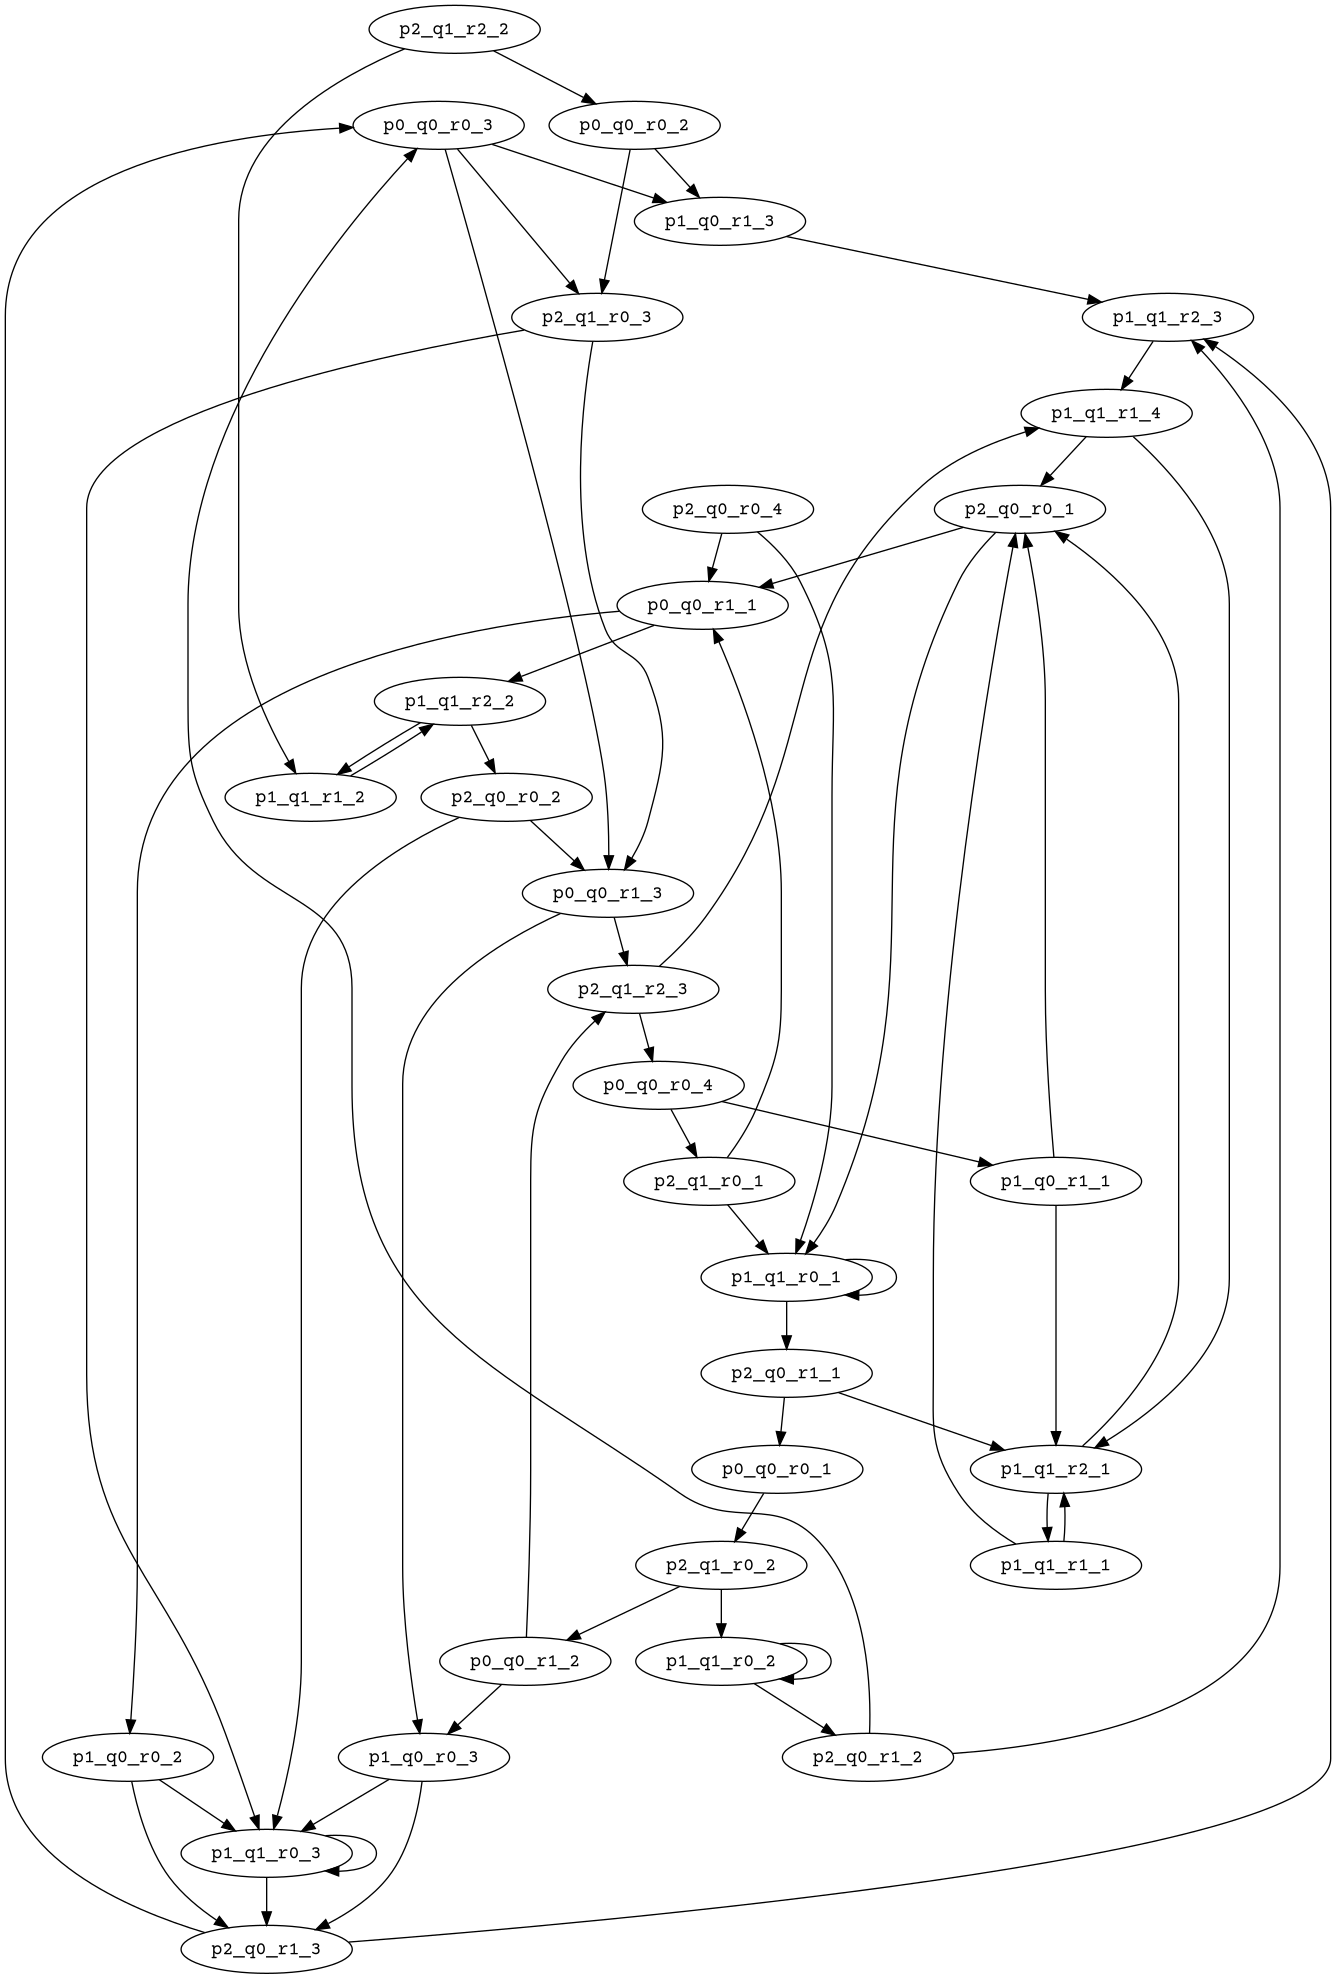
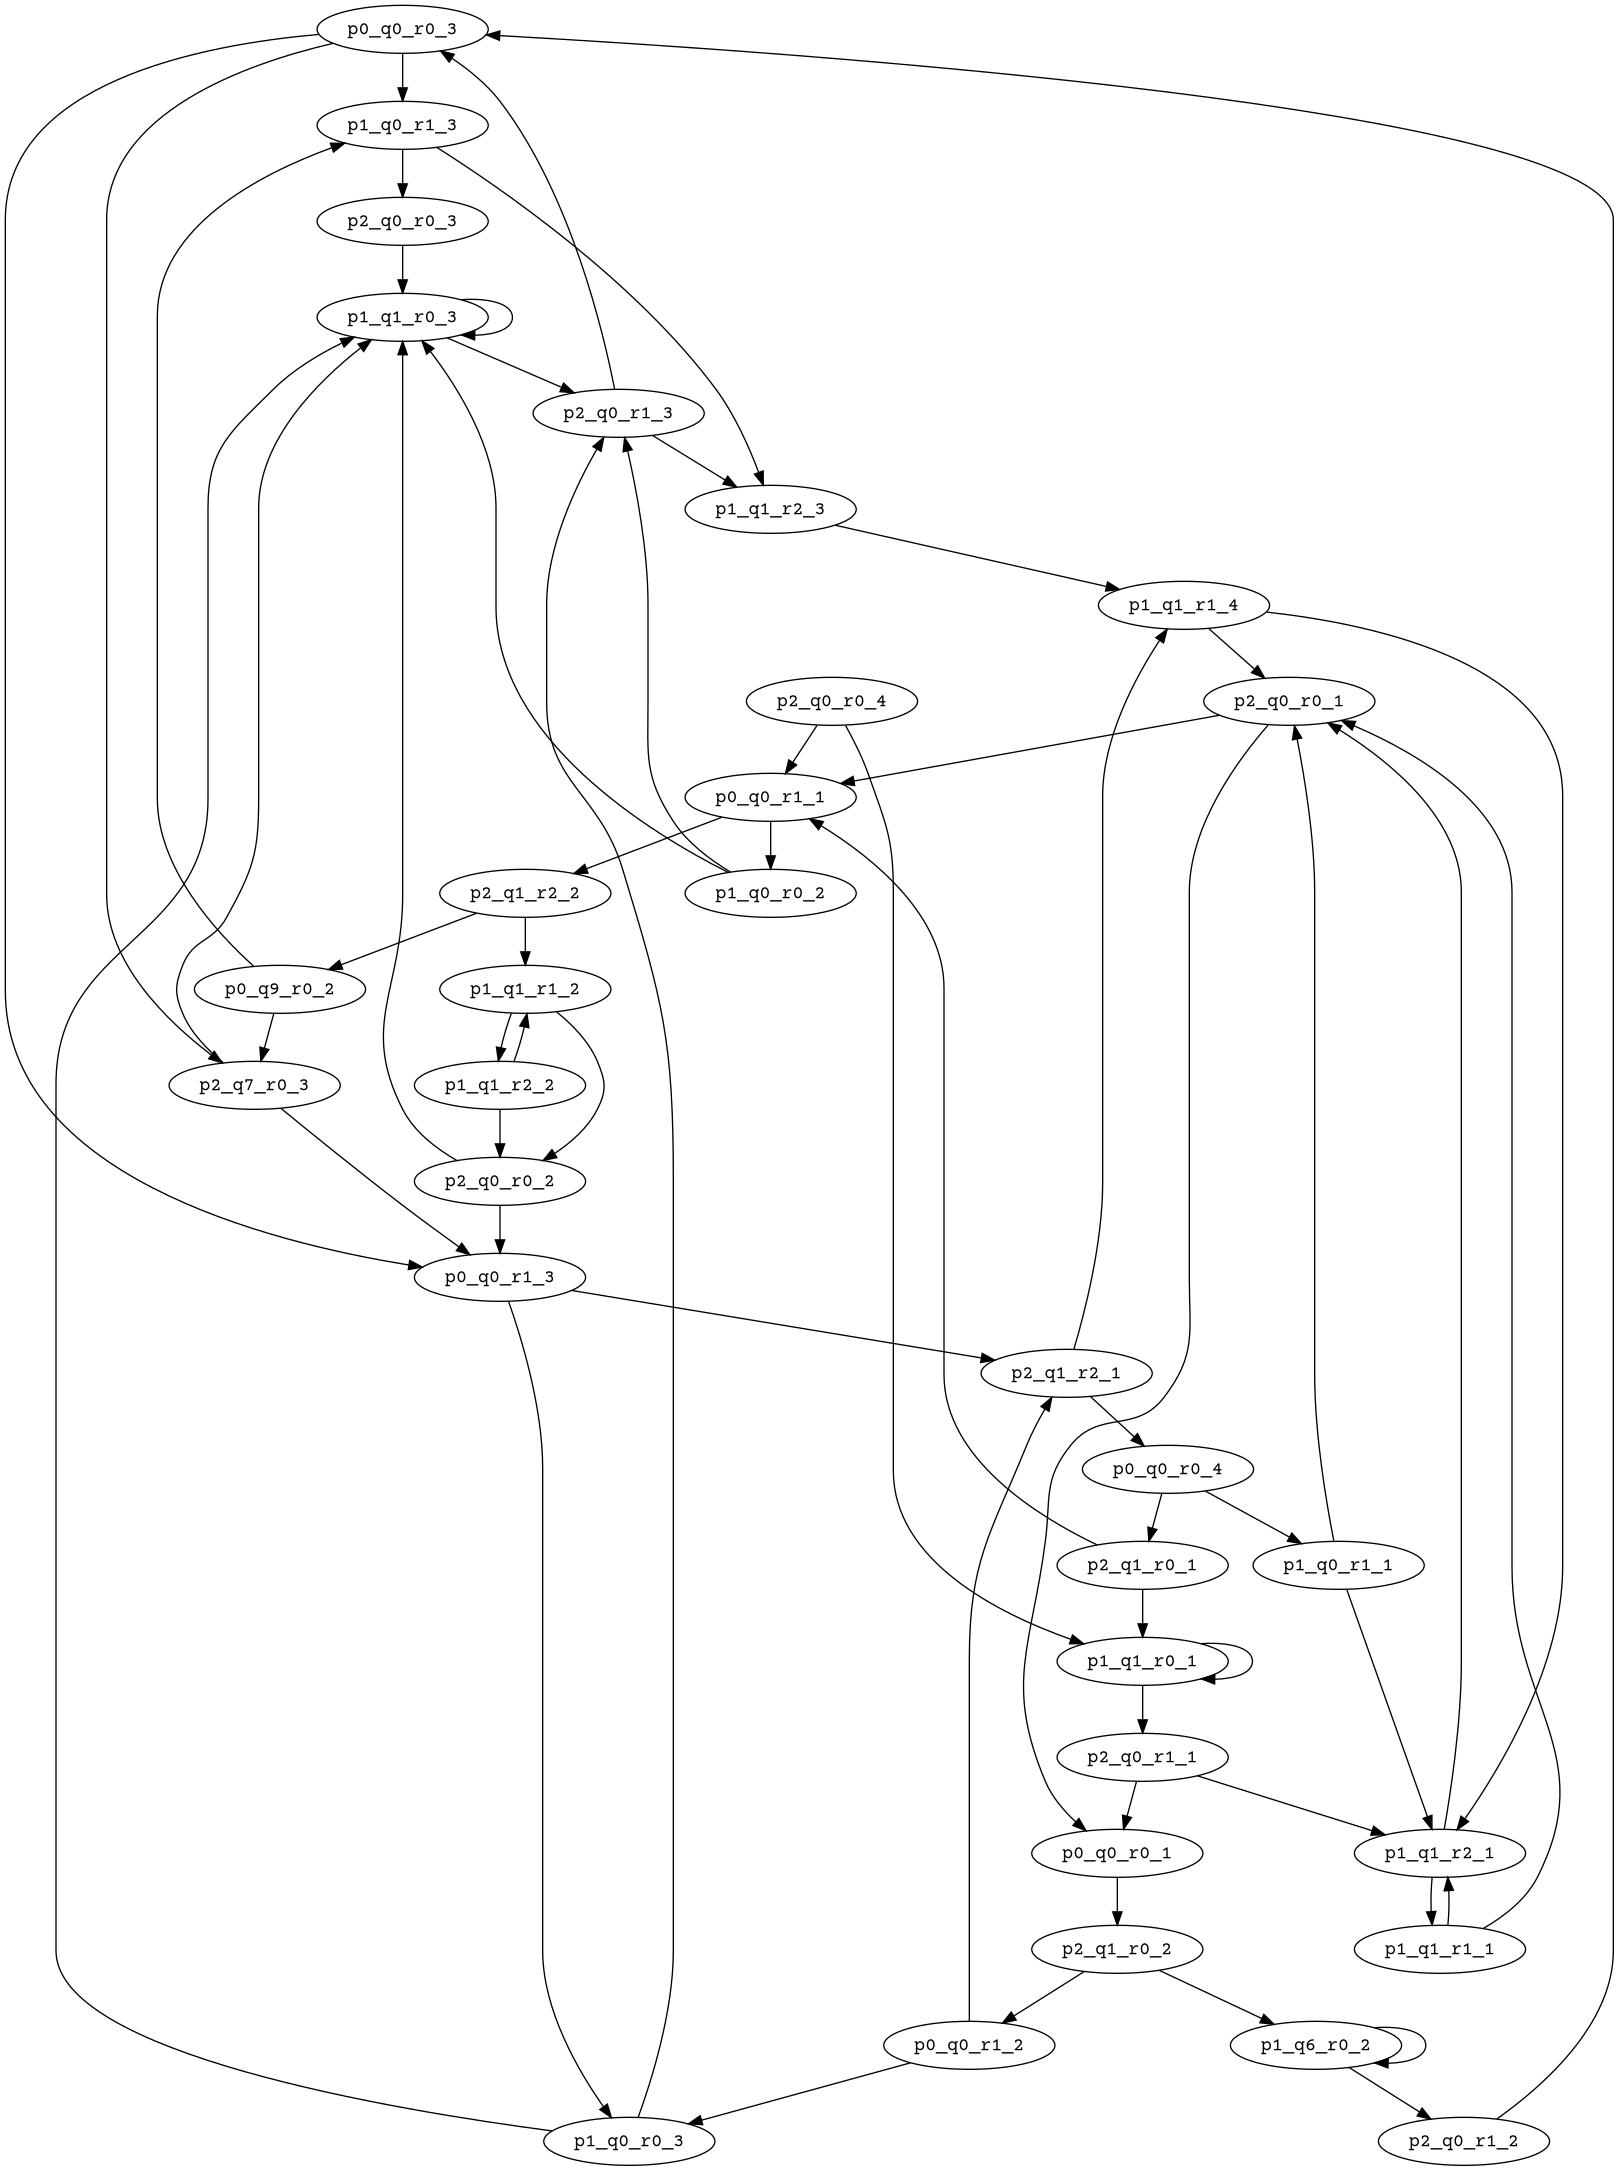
node "p0_q0_r0_2": label "p0_q0_r0_2" -> "p0_q9_r0_2"
node "p2_q0_r0_3": added
node "p2_q1_r0_3": label "p2_q1_r0_3" -> "p2_q7_r0_3"
edge "p0_q0_r1_1" -> "p1_q1_r2_2": now "p0_q0_r1_1" -> "p2_q1_r2_2"
edge "p2_q0_r0_1" -> "p1_q1_r0_1": now "p2_q0_r0_1" -> "p0_q0_r0_1"
node "p2_q1_r2_3": label "p2_q1_r2_3" -> "p2_q1_r2_1"
edge "p1_q1_r1_2" -> "p2_q0_r0_2": added
edge "p2_q0_r1_2" -> "p1_q1_r2_3": removed
node "p1_q1_r0_2": label "p1_q1_r0_2" -> "p1_q6_r0_2"
